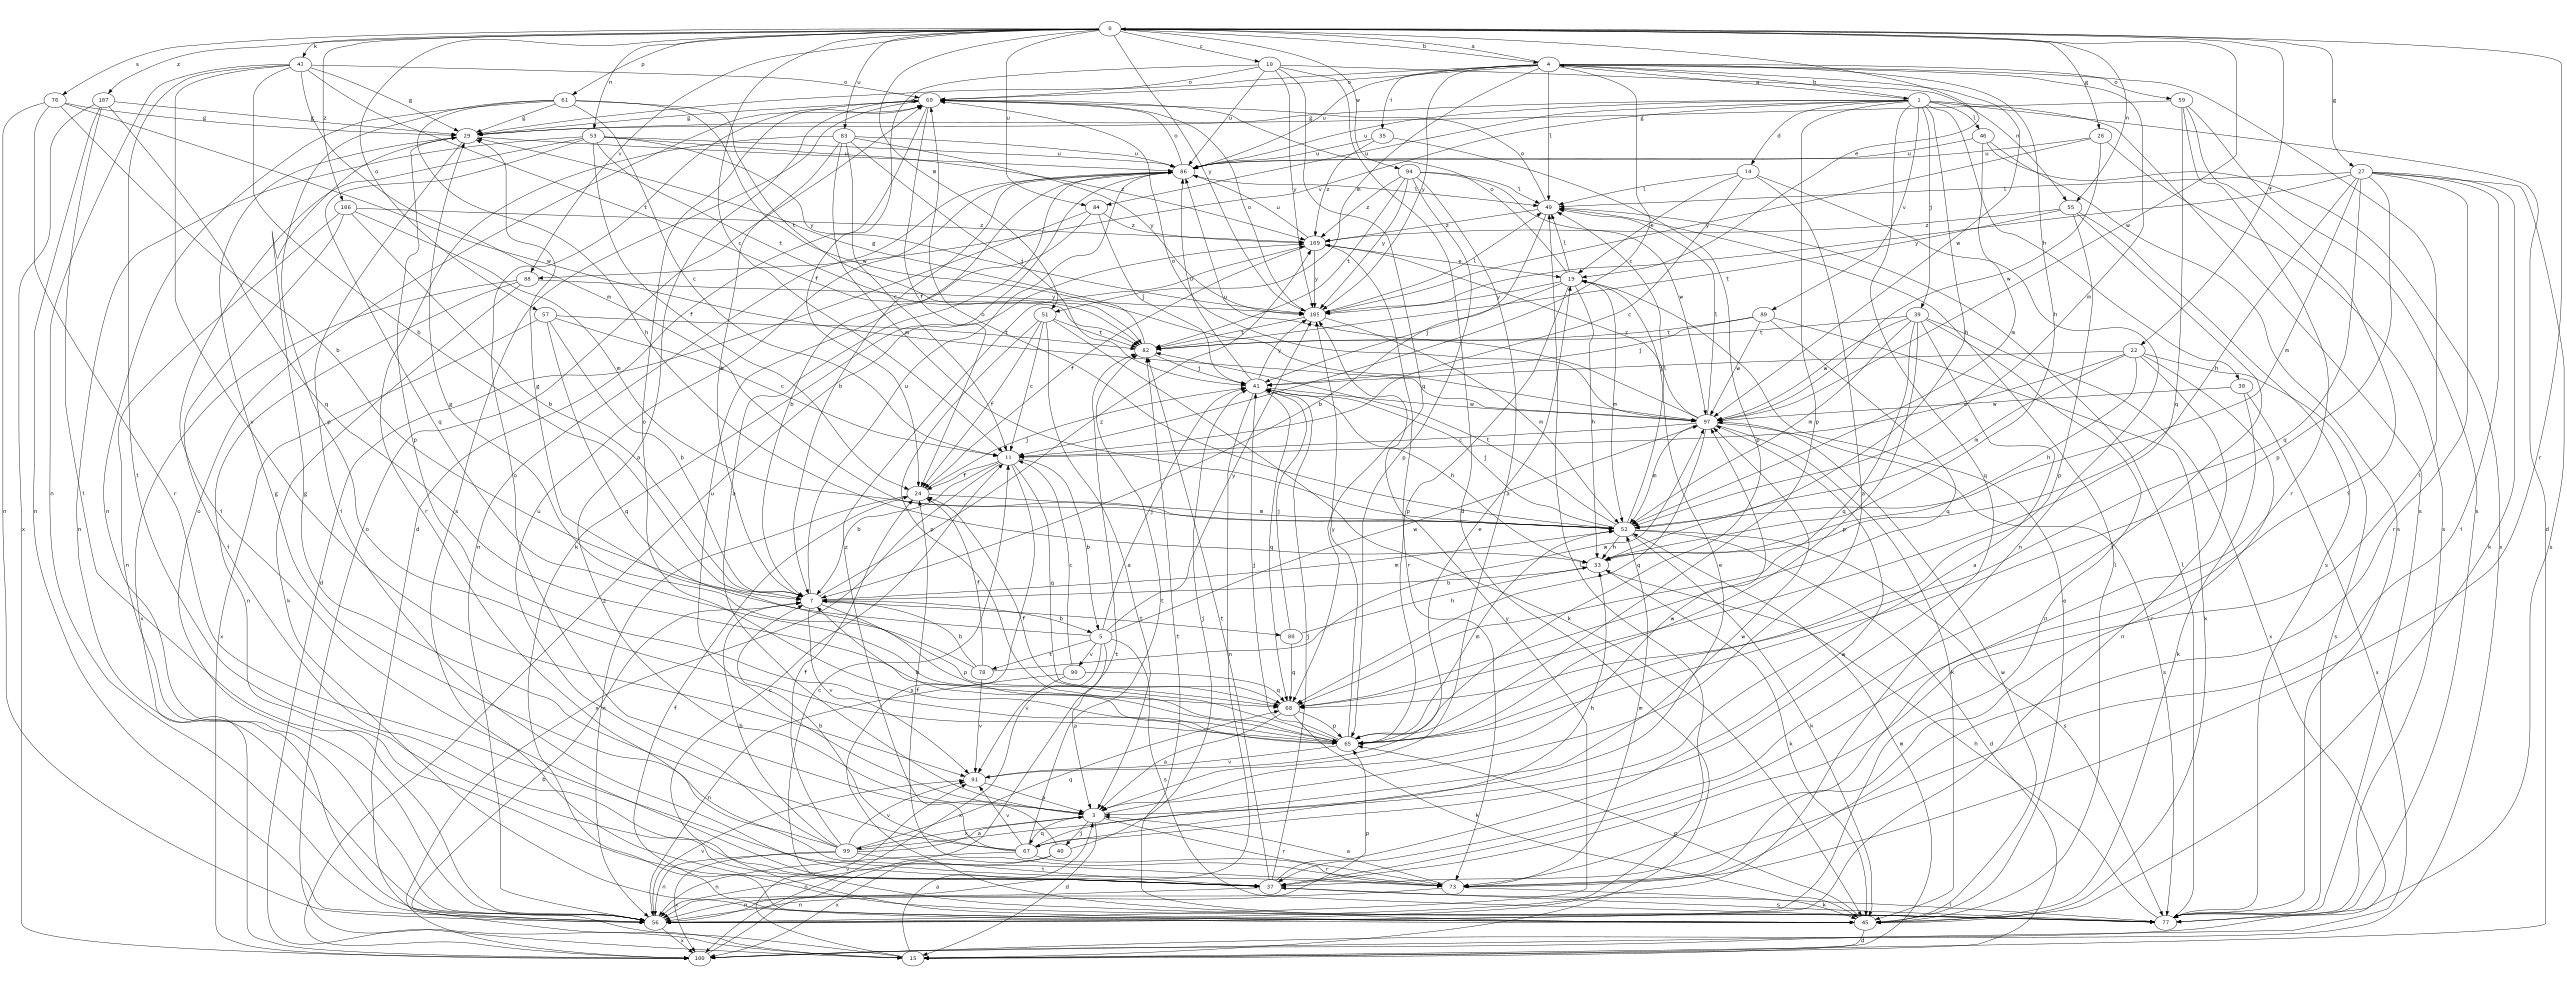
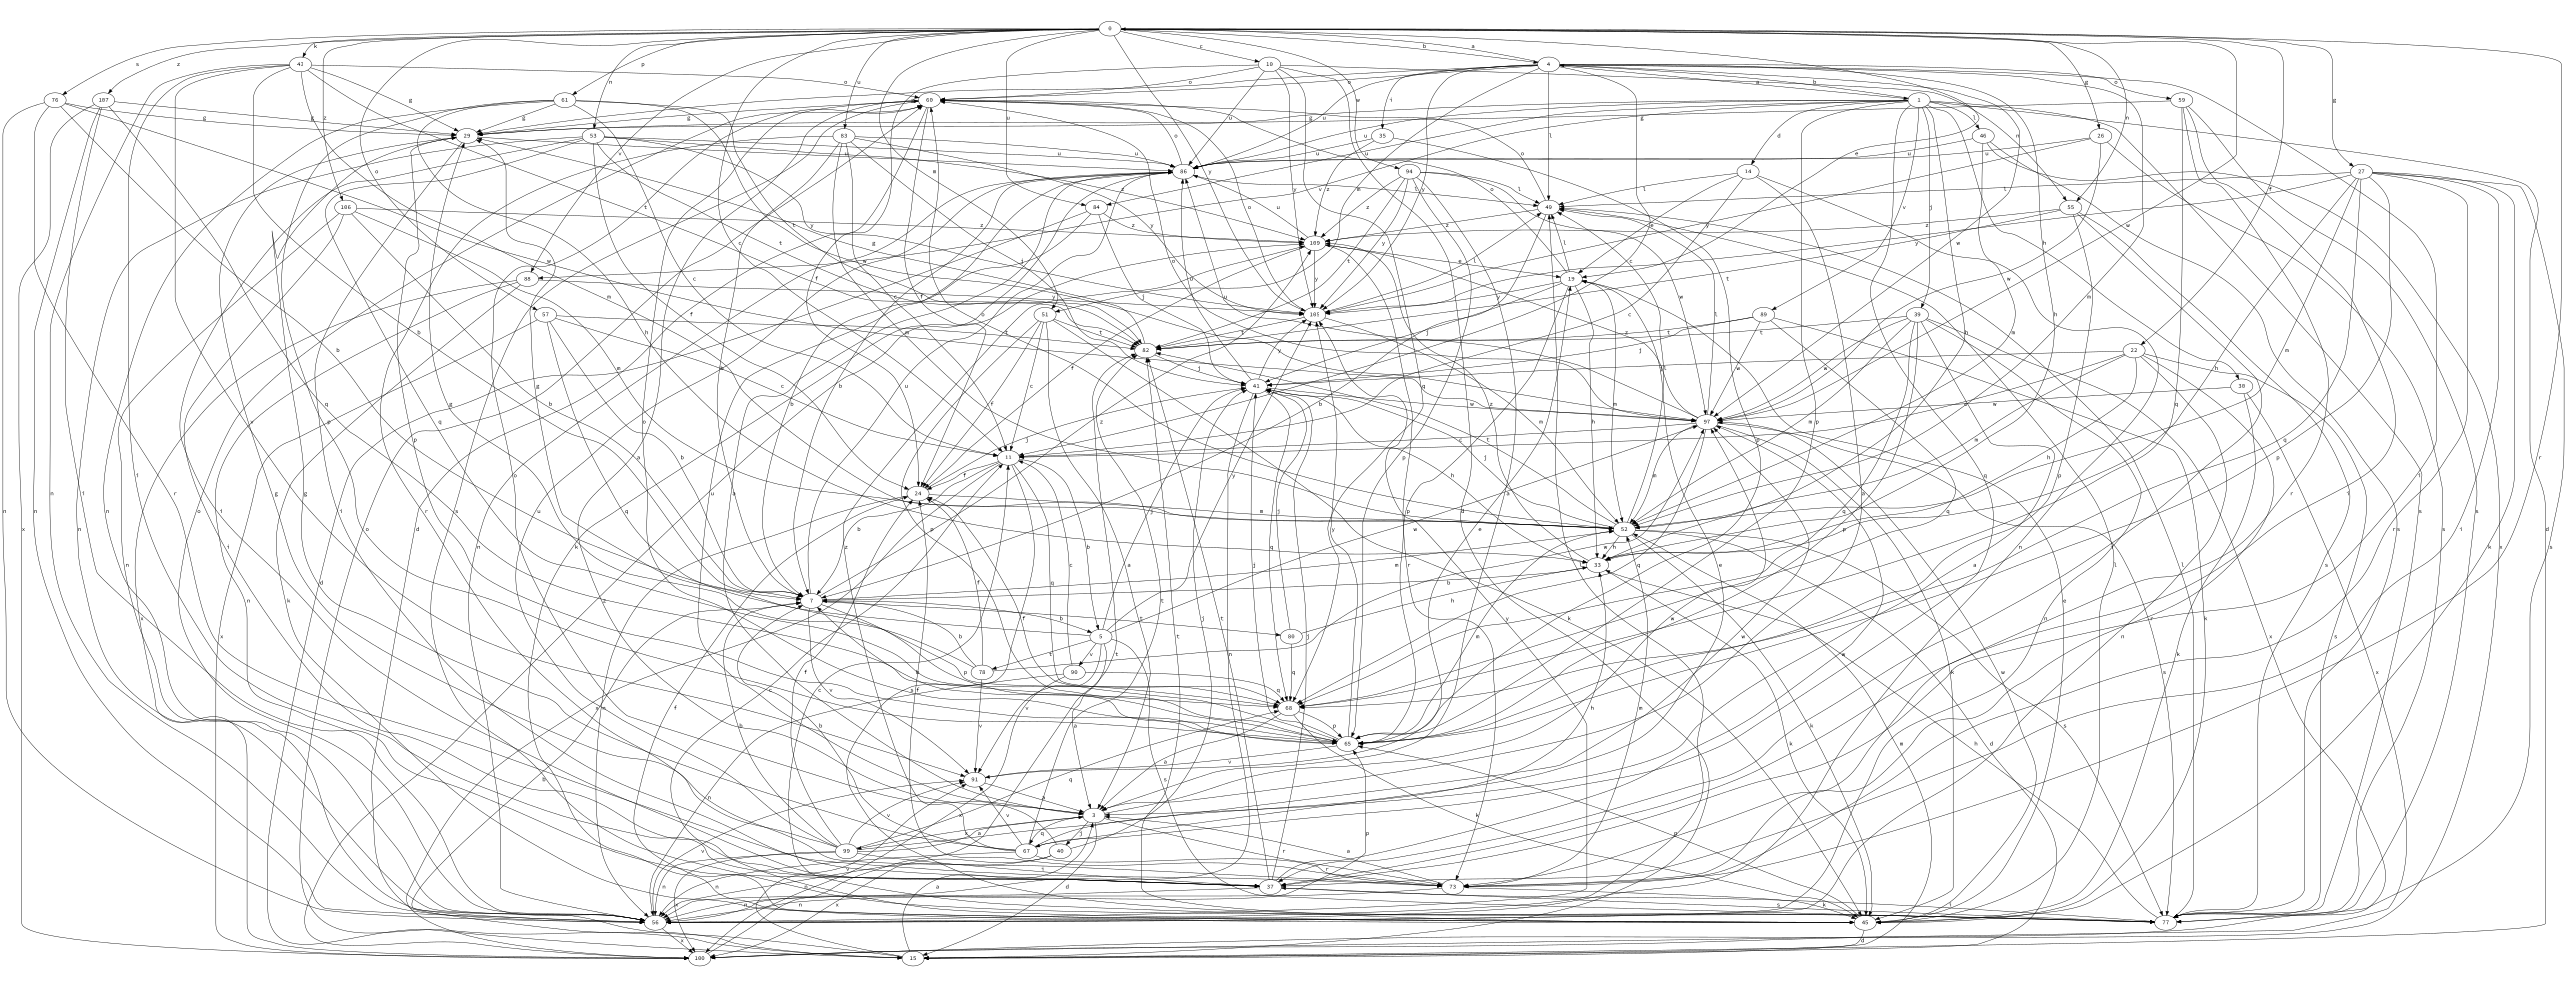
edge "33" -> "109": added, label "z"
